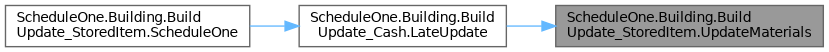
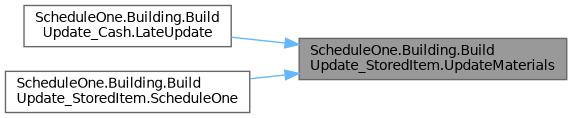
edge "ScheduleOne.Building.Build Update_StoredItem.ScheduleOne" -> "ScheduleOne.Building.Build Update_Cash.LateUpdate": now "ScheduleOne.Building.Build Update_StoredItem.ScheduleOne" -> "ScheduleOne.Building.Build Update_StoredItem.UpdateMaterials"
